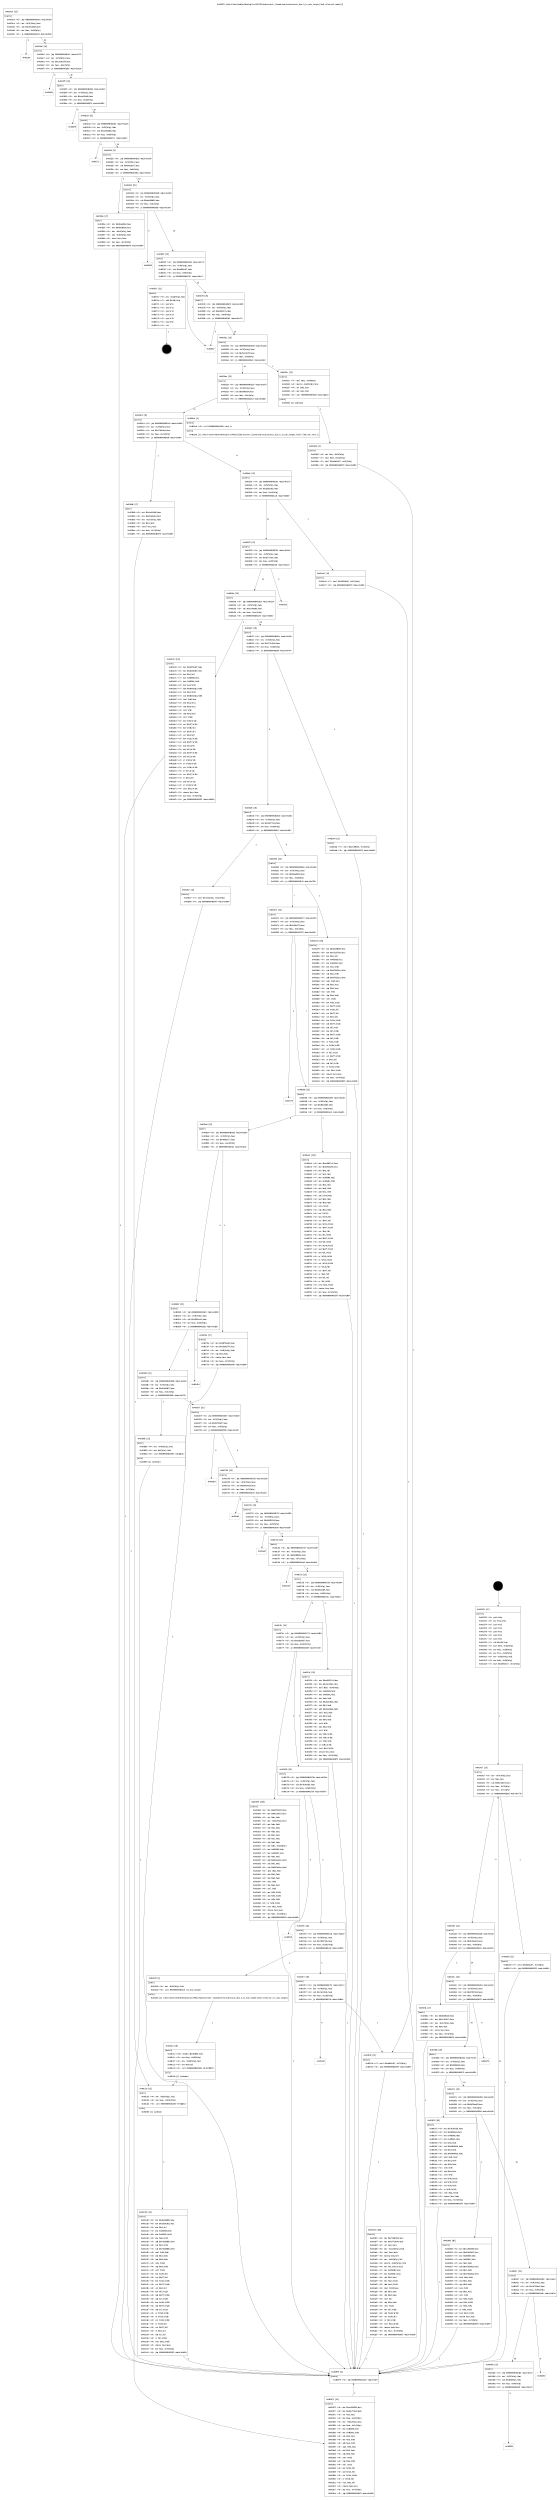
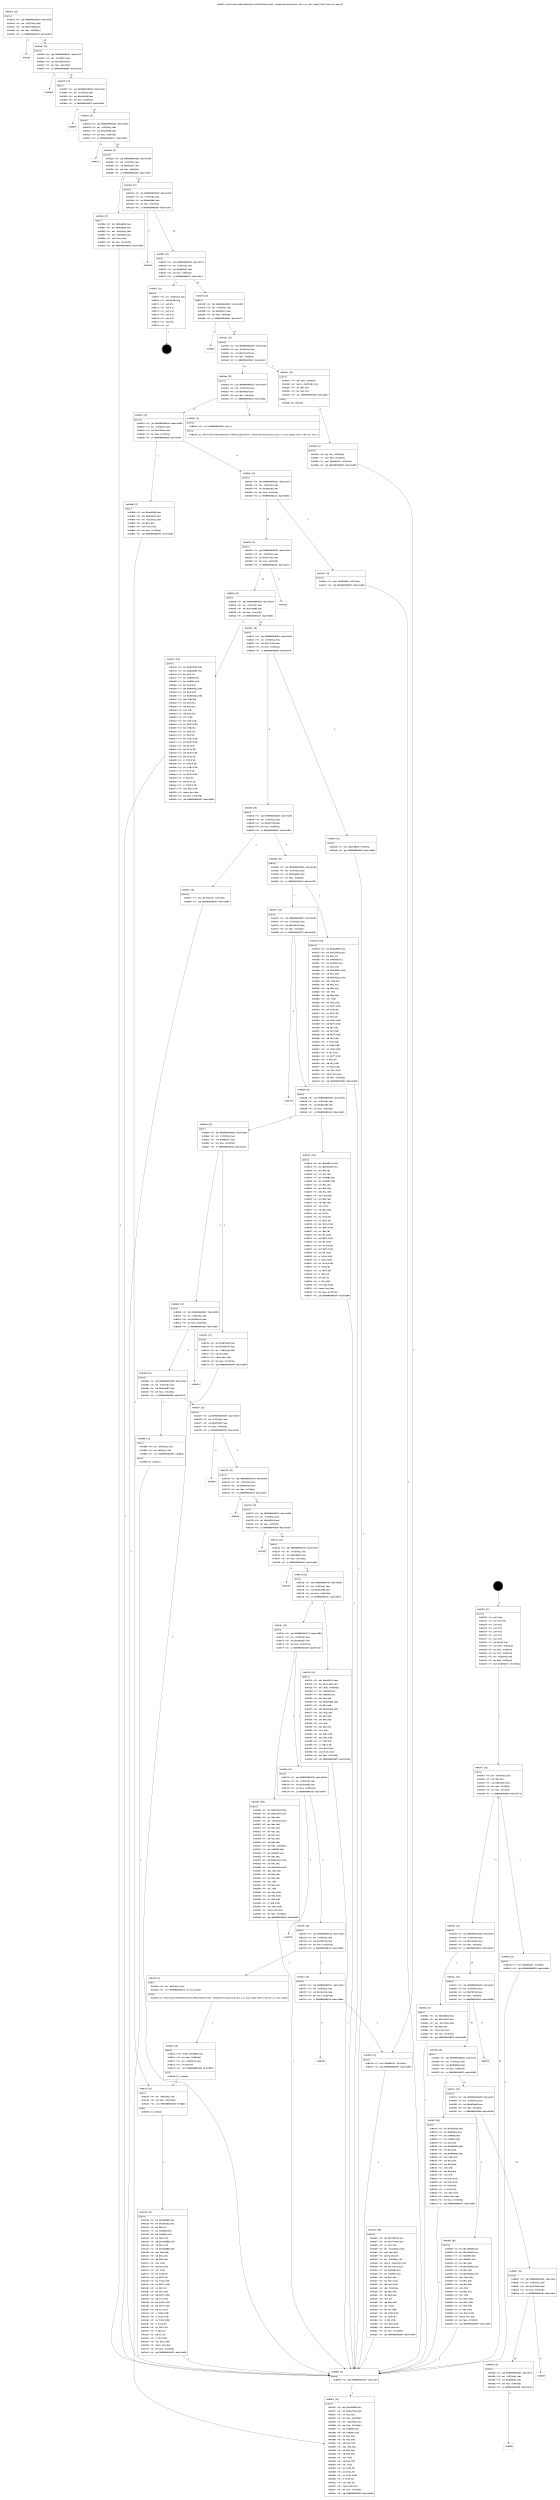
edge "0x40155f [25]" -> "0x4020e2": now "0x40155f [25]" -> "0x401fb7 [21]"
edge "0x401872 [93]" -> "0x4020f0 [5]": reversed
